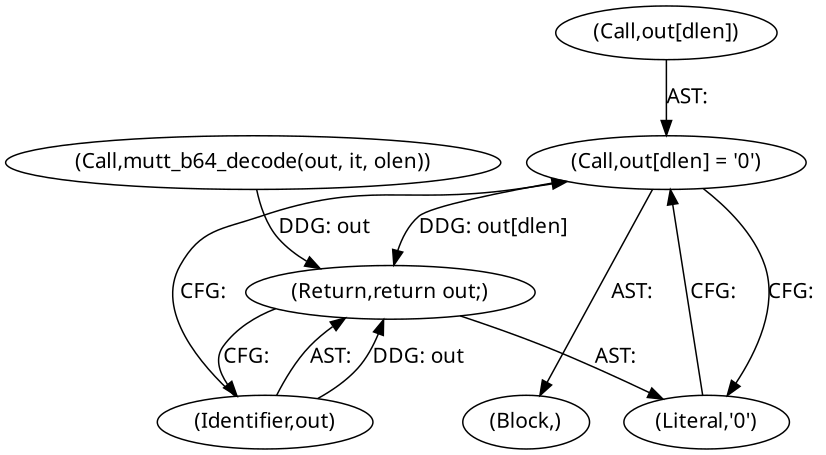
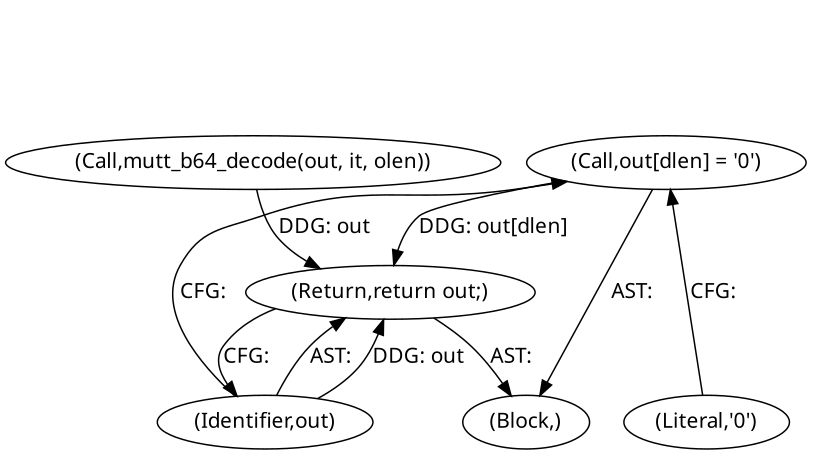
node "(Call,out[dlen])": removed
edge "(Call,out[dlen] = '0')" -> "(Literal,'0')": removed, label "CFG:"
edge "(Return,return out;)" -> "(Literal,'0')": now "(Return,return out;)" -> "(Block,)"
